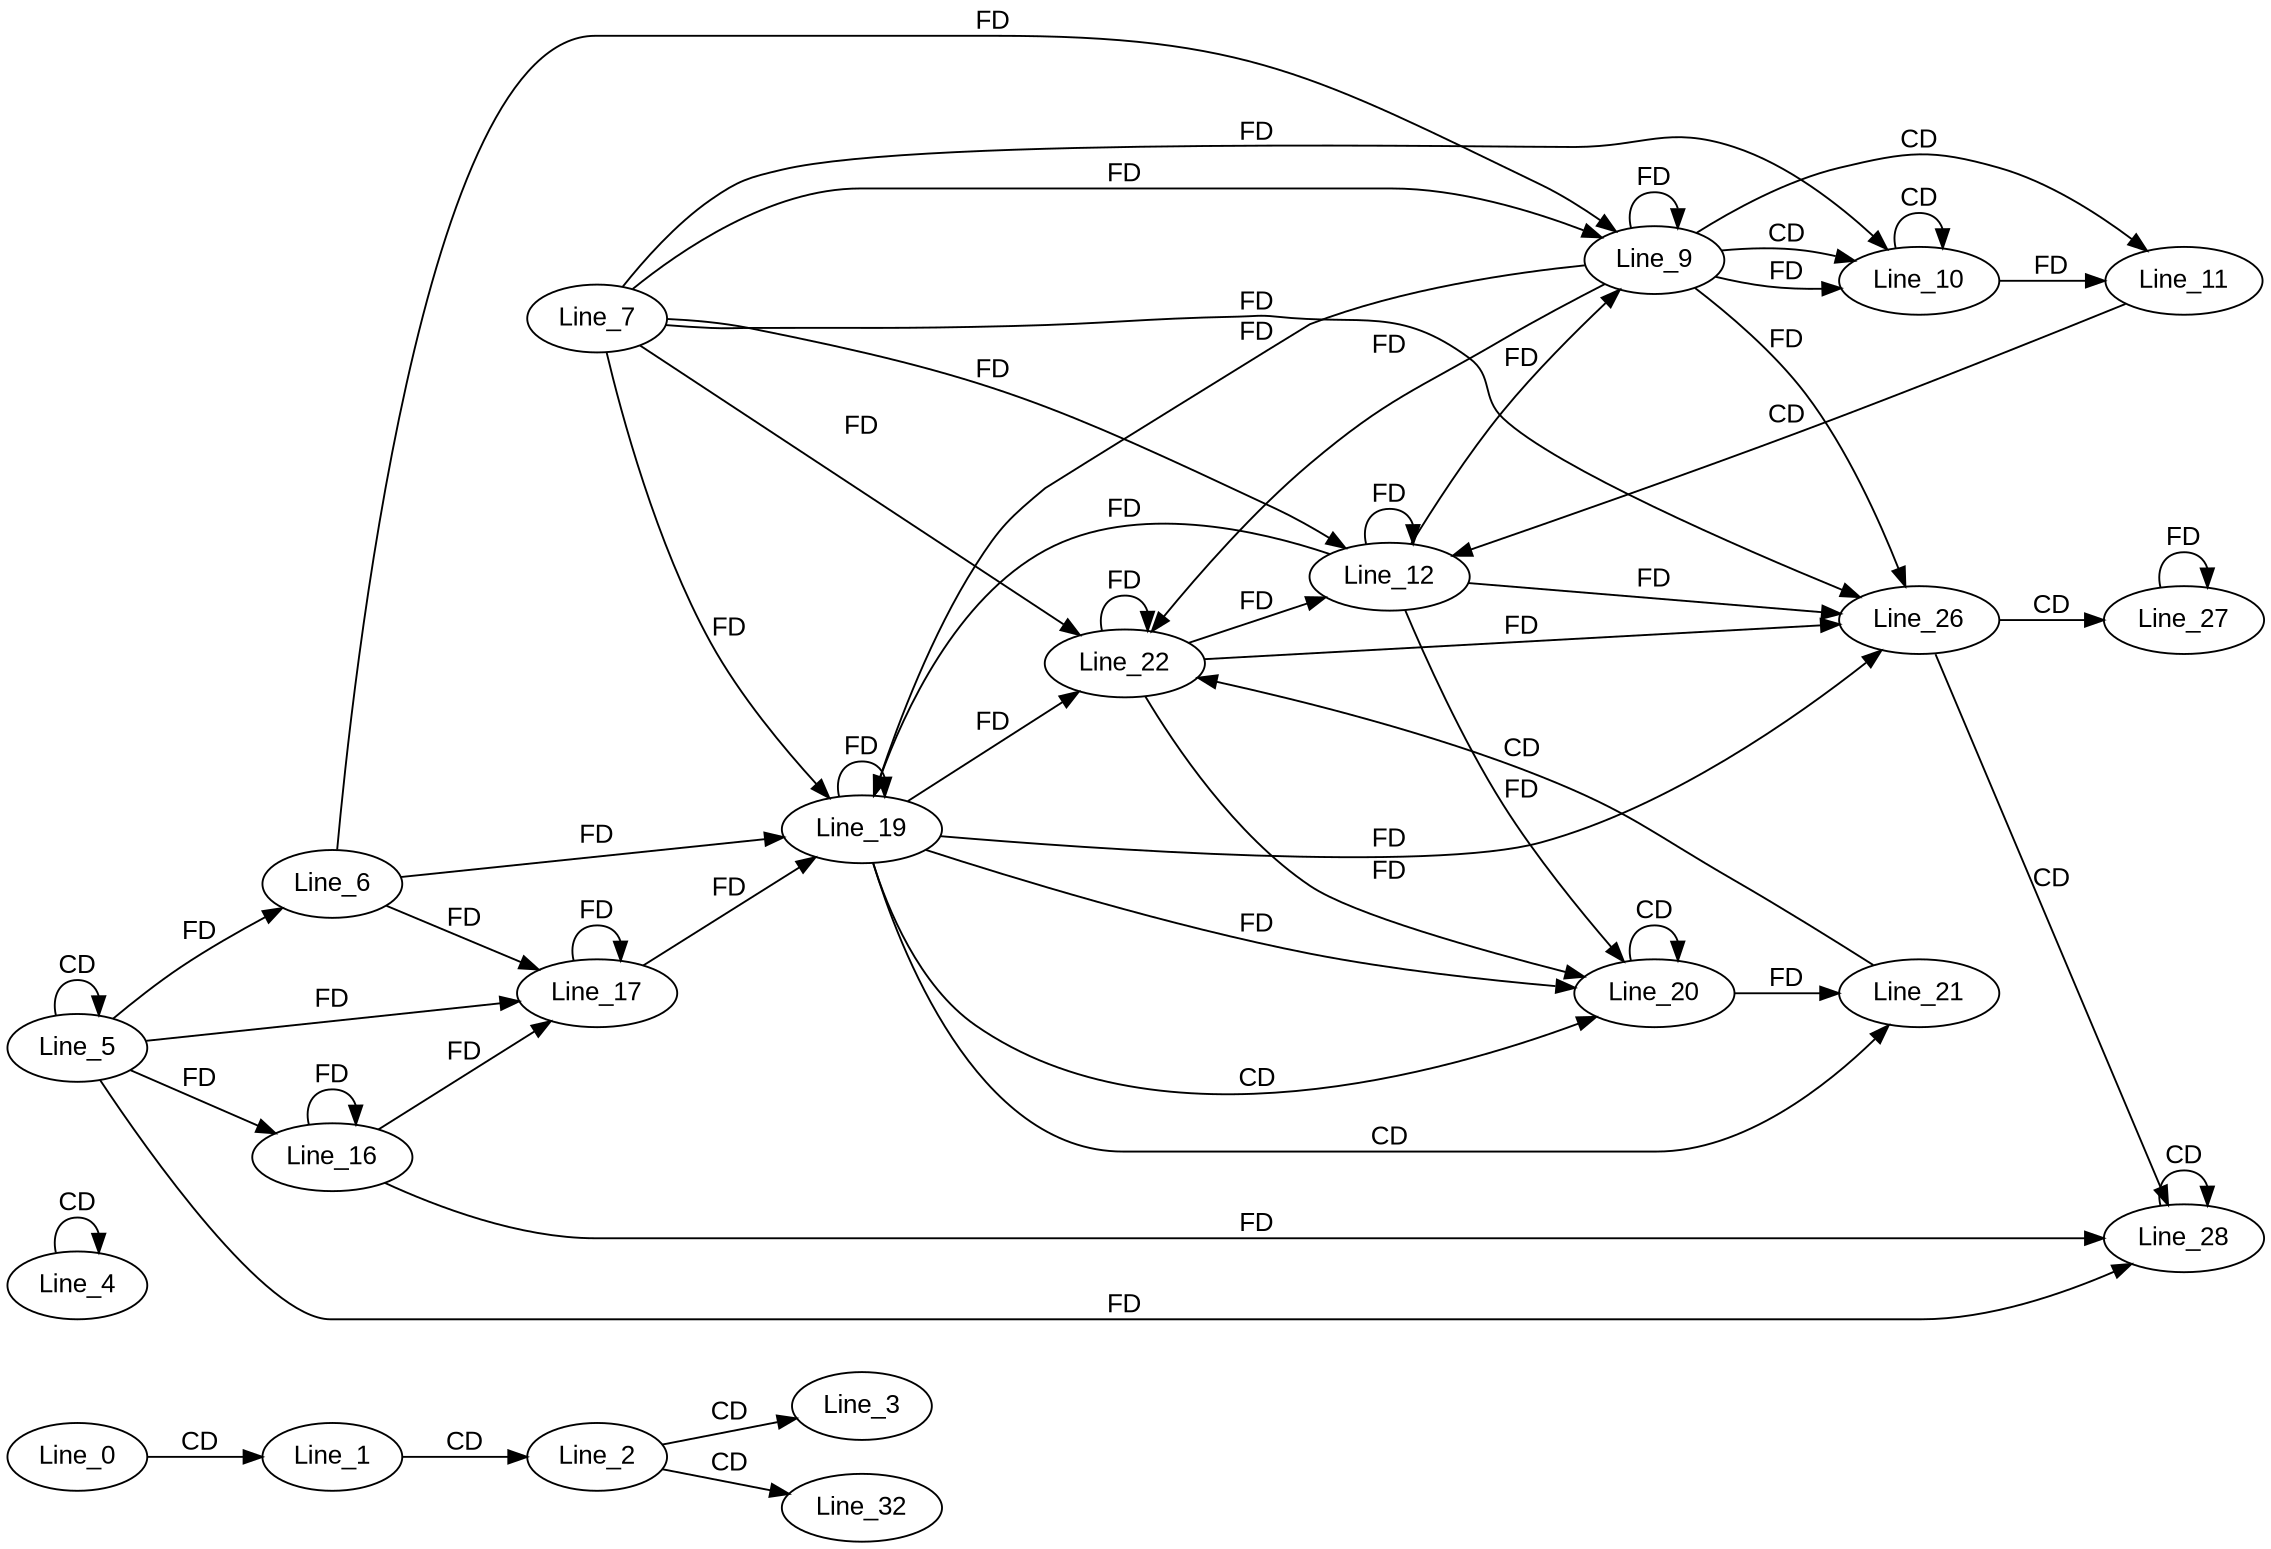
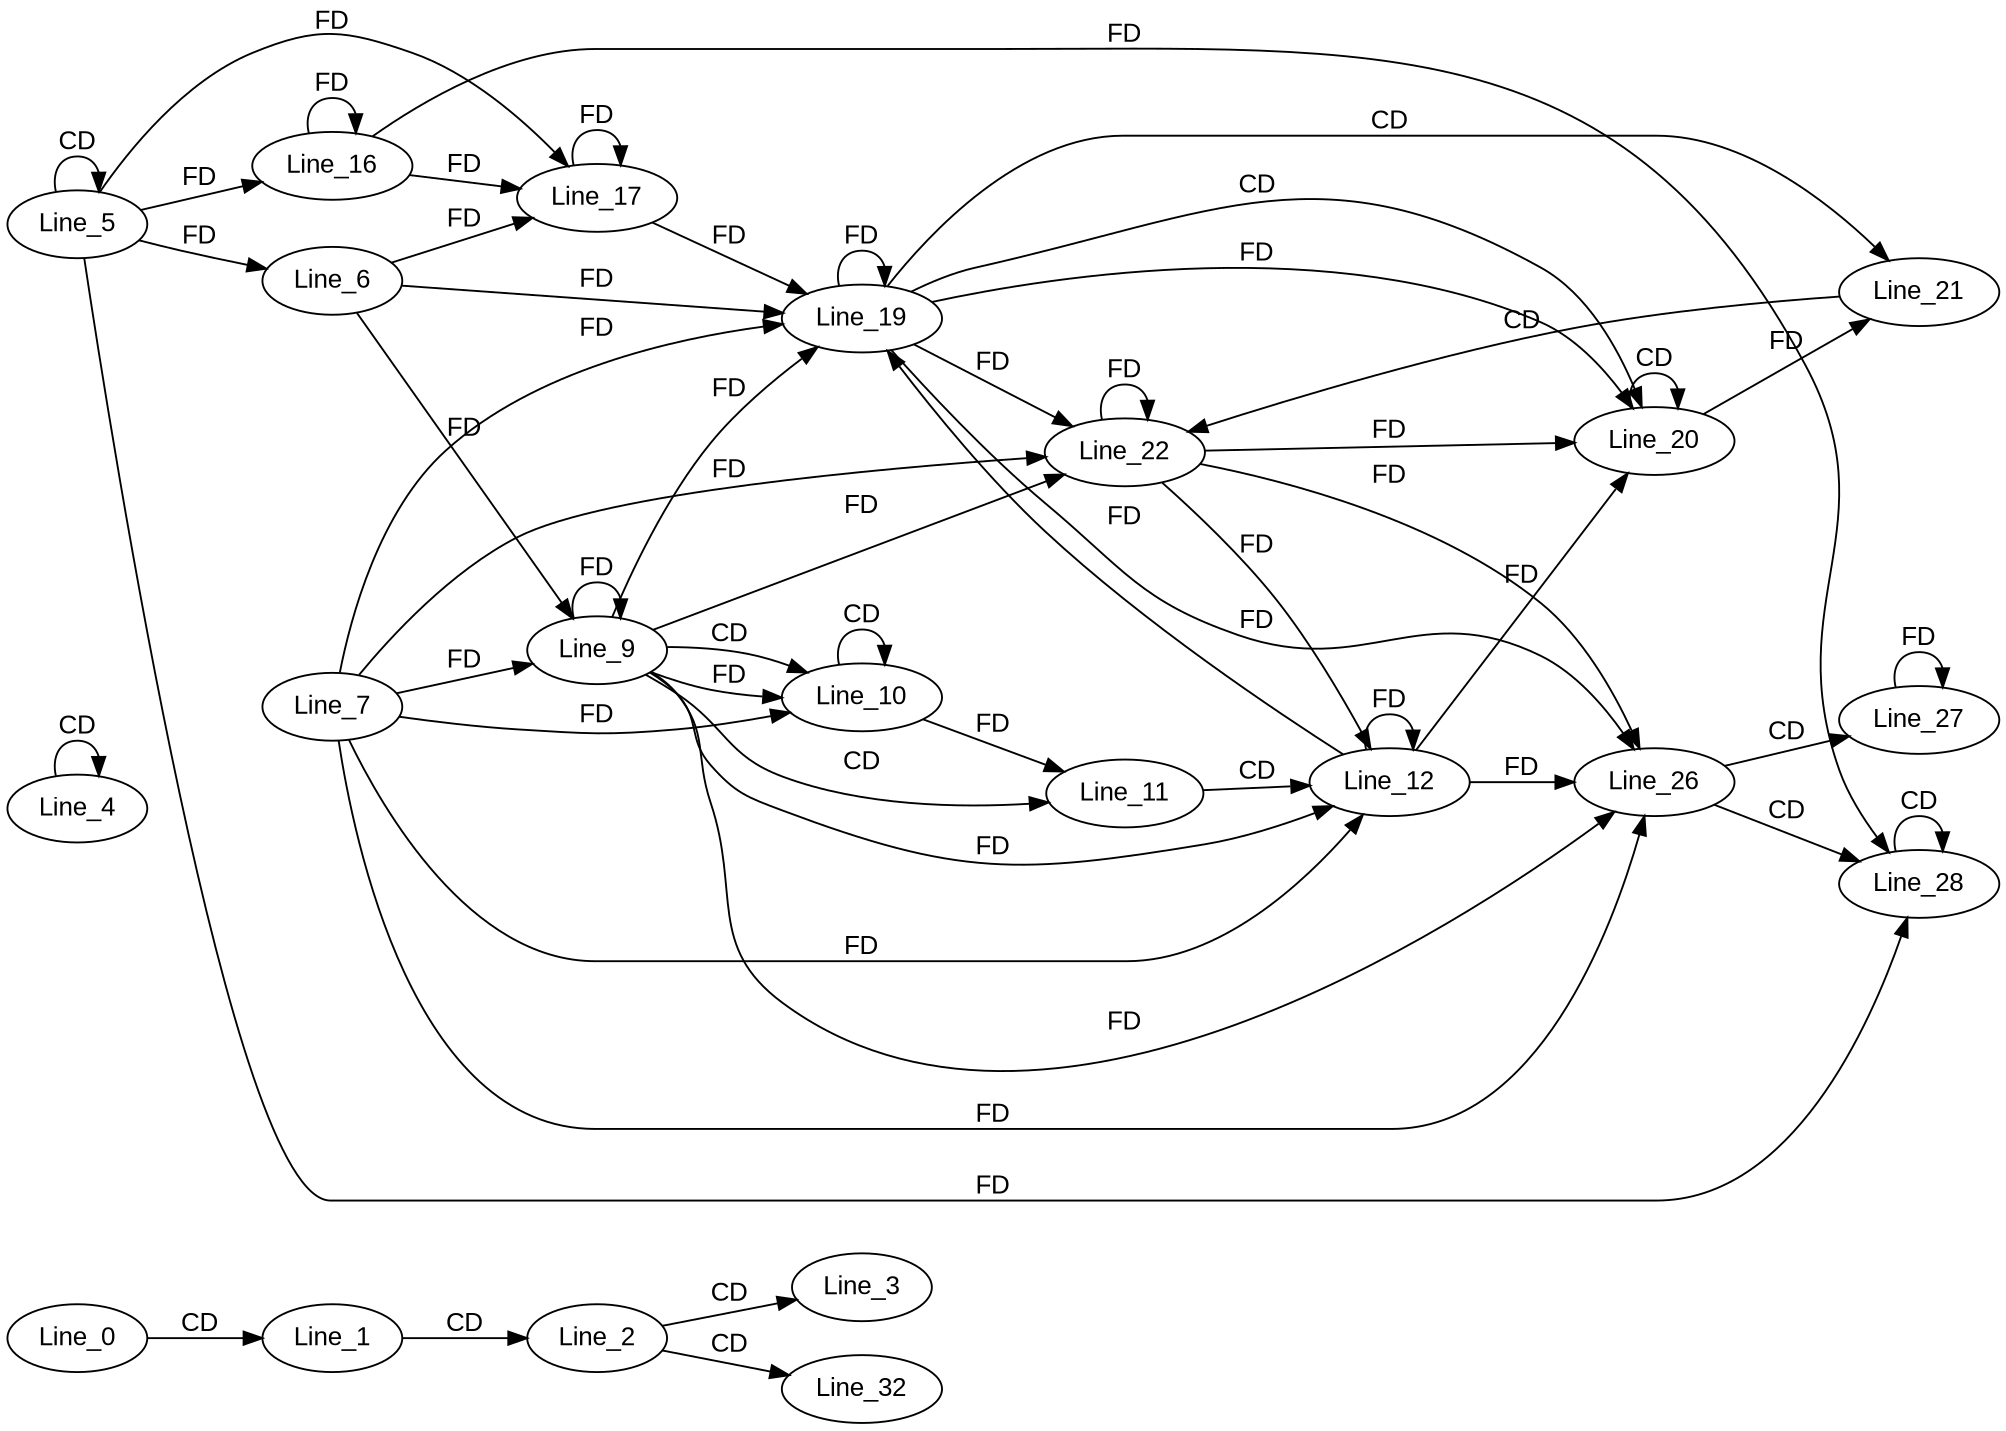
edge "Line_12" -> "Line_9": reversed
